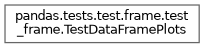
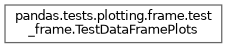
node "pandas.tests.test.frame.test _frame.TestDataFramePlots": label "pandas.tests.test.frame.test _frame.TestDataFramePlots" -> "pandas.tests.plotting.frame.test _frame.TestDataFramePlots"
